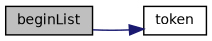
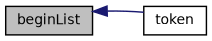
edge "beginList" -> "token": reversed
